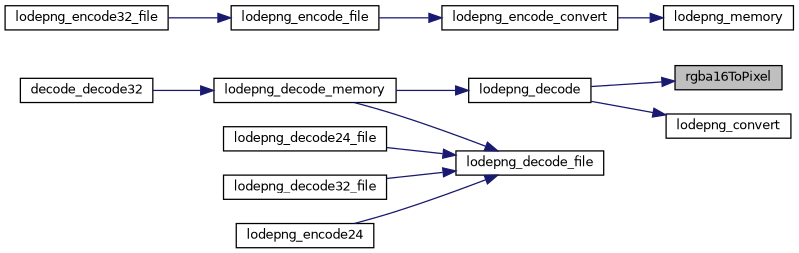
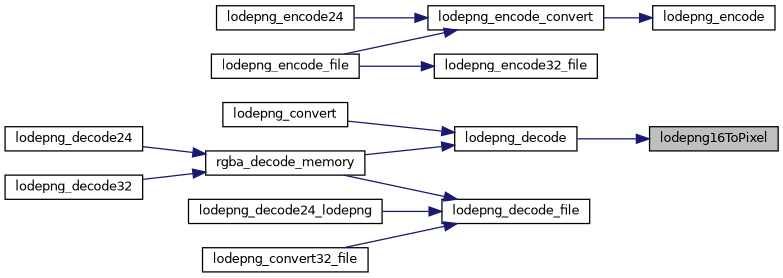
edge "lodepng_encode32_file" -> "lodepng_encode_file": reversed
node "lodepng_memory": label "lodepng_memory" -> "lodepng_encode"
node "rgba16ToPixel": label "rgba16ToPixel" -> "lodepng16ToPixel"
node "decode_decode32": label "decode_decode32" -> "lodepng_decode32"
node "lodepng_decode_memory": label "lodepng_decode_memory" -> "rgba_decode_memory"
edge "lodepng_decode" -> "lodepng_convert": reversed
node "lodepng_decode24": added
node "lodepng_decode24_file": label "lodepng_decode24_file" -> "lodepng_decode24_lodepng"
node "lodepng_decode32_file": label "lodepng_decode32_file" -> "lodepng_convert32_file"
edge "lodepng_encode24" -> "lodepng_decode_file": now "lodepng_encode24" -> "lodepng_encode_convert"
